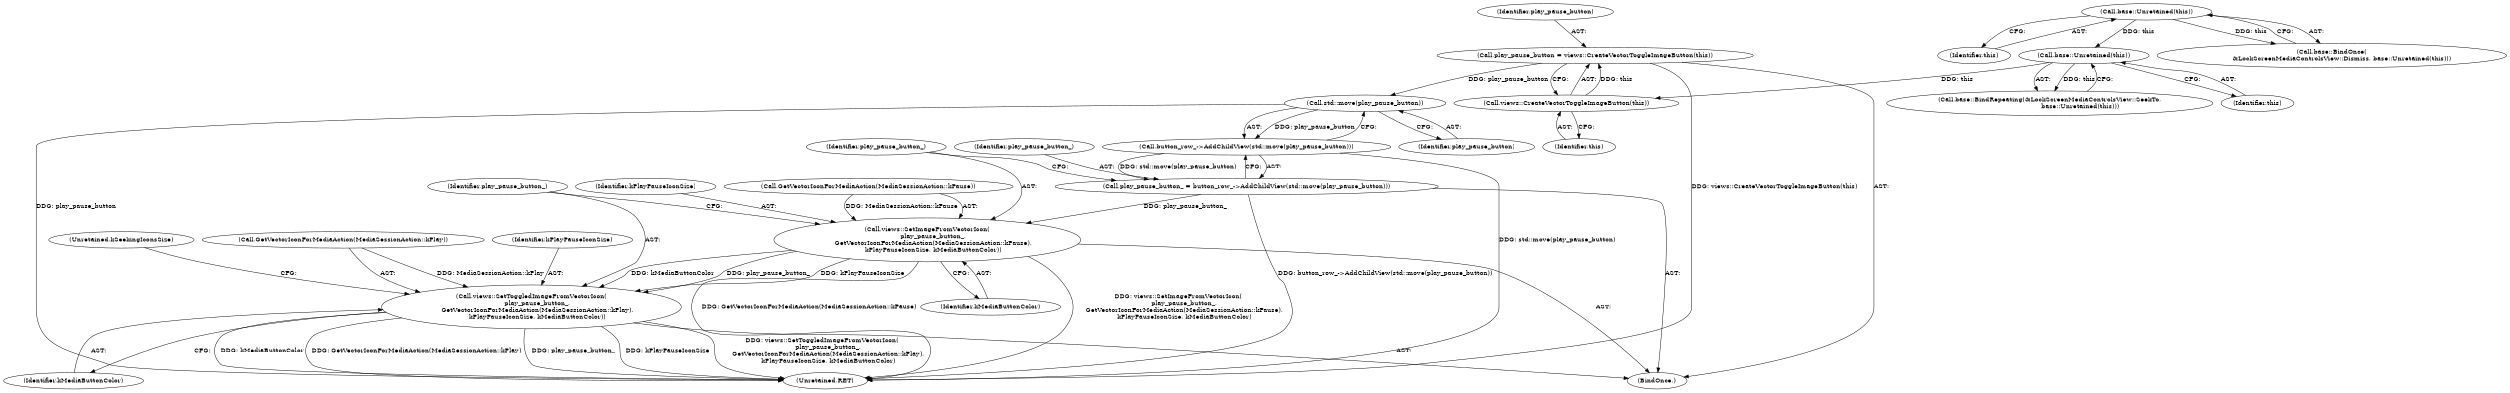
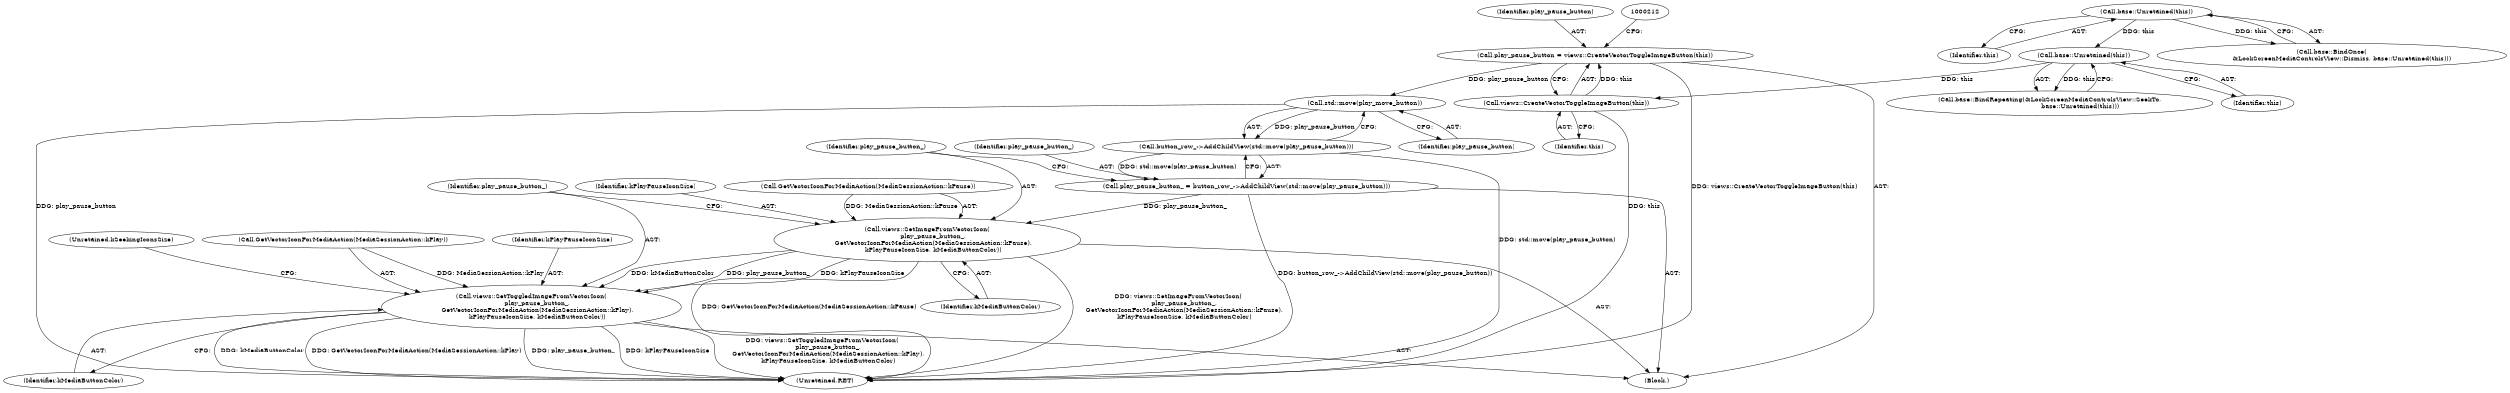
node "1000212": added
node "(Call,std::move(play_pause_button))": label "(Call,std::move(play_pause_button))" -> "(Call,std::move(play_move_button))"
edge "(Call,views::CreateVectorToggleImageButton(this))" -> "(Unretained,RET)": added, label "DDG: this"
node "(BindOnce,)": label "(BindOnce,)" -> "(Block,)"
